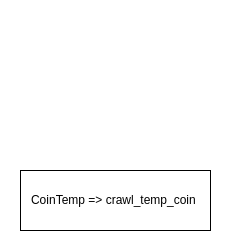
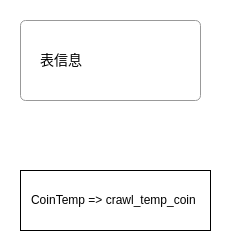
node "表信息": added
